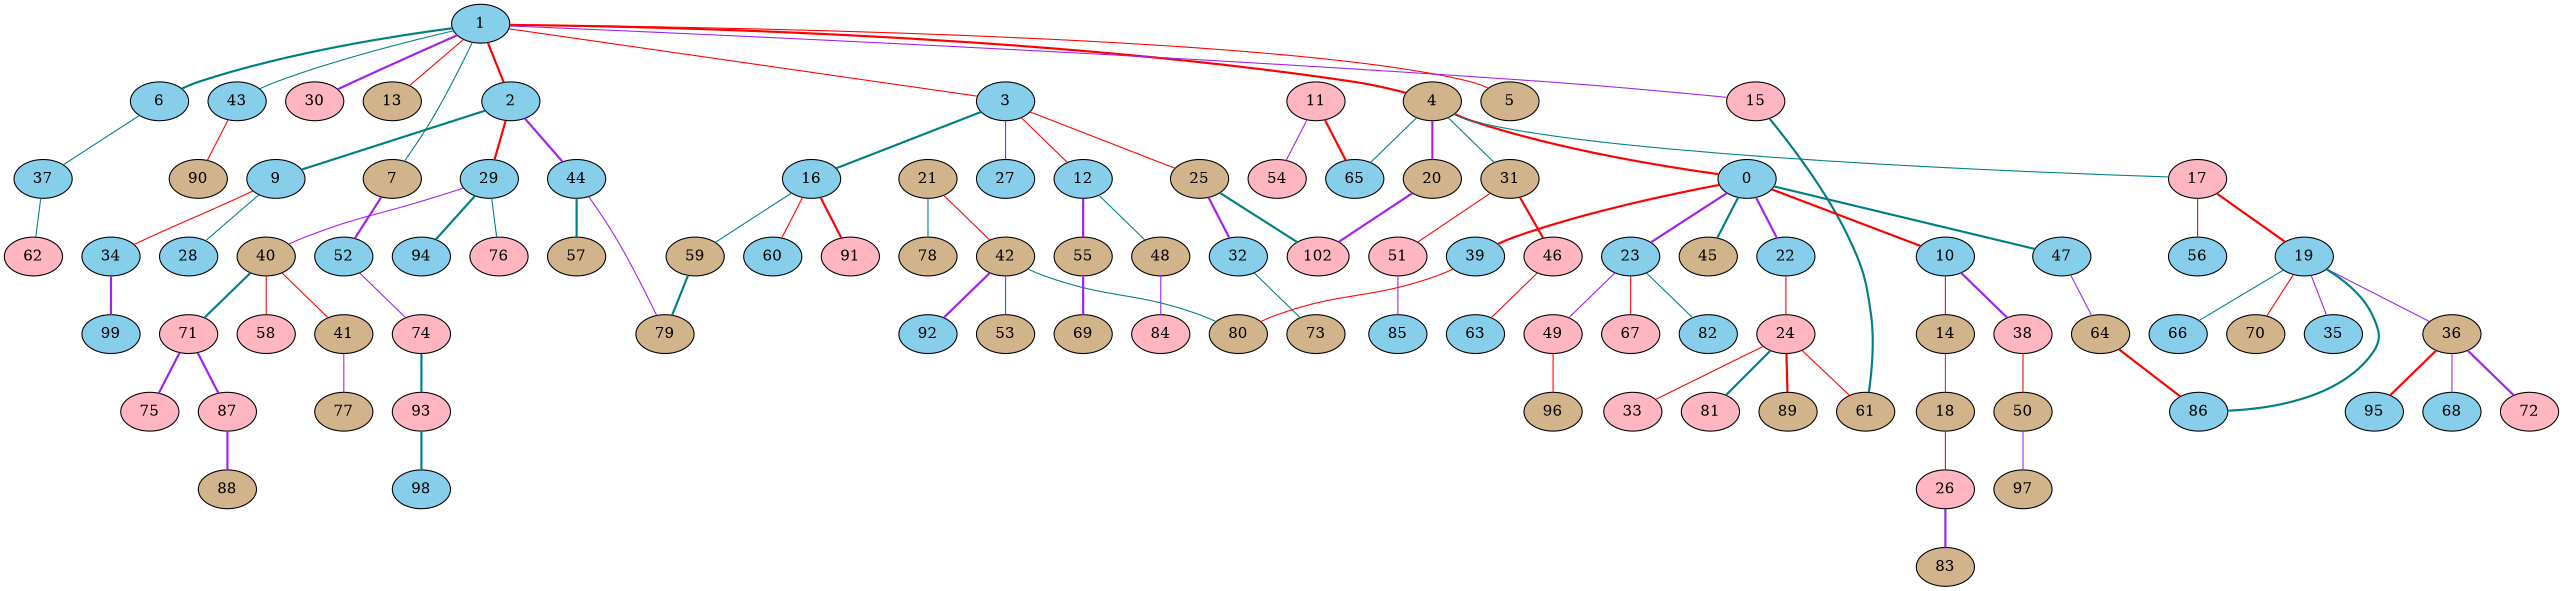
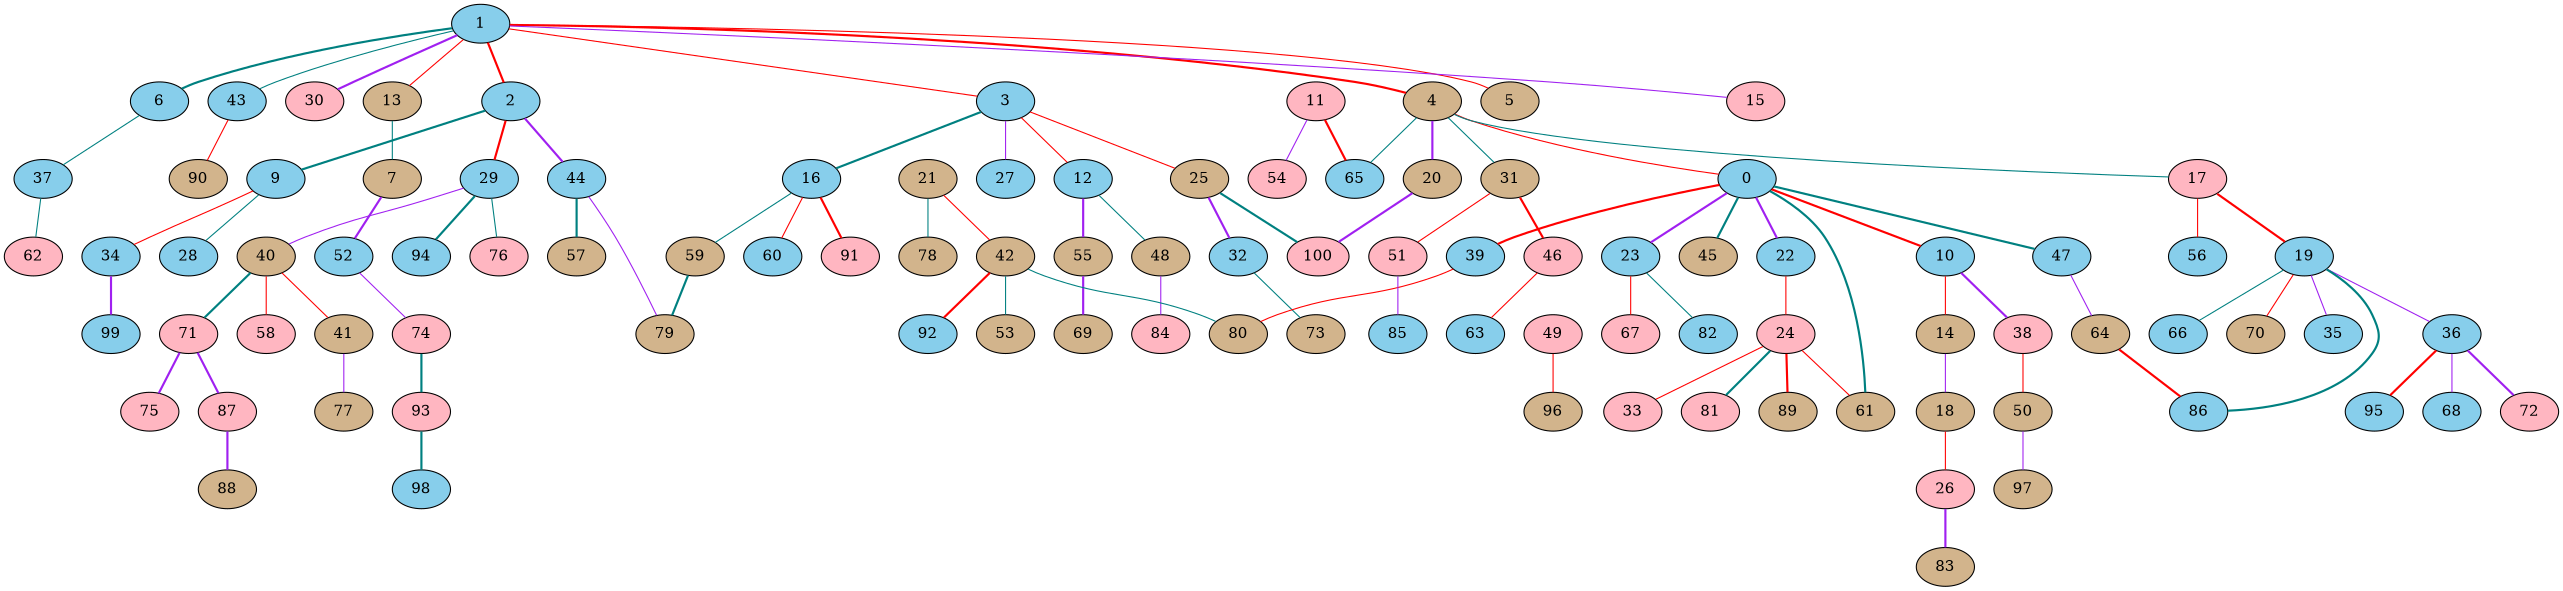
edge "1" -- "7": now "13" -- "7"
edge "4" -- "0": style bold -> solid
edge "15" -- "61": now "0" -- "61"
node "102": label "102" -> "100"
edge "42" -- "92": color purple -> red
edge "23" -- "49": removed
node "36": fillcolor tan -> skyblue
